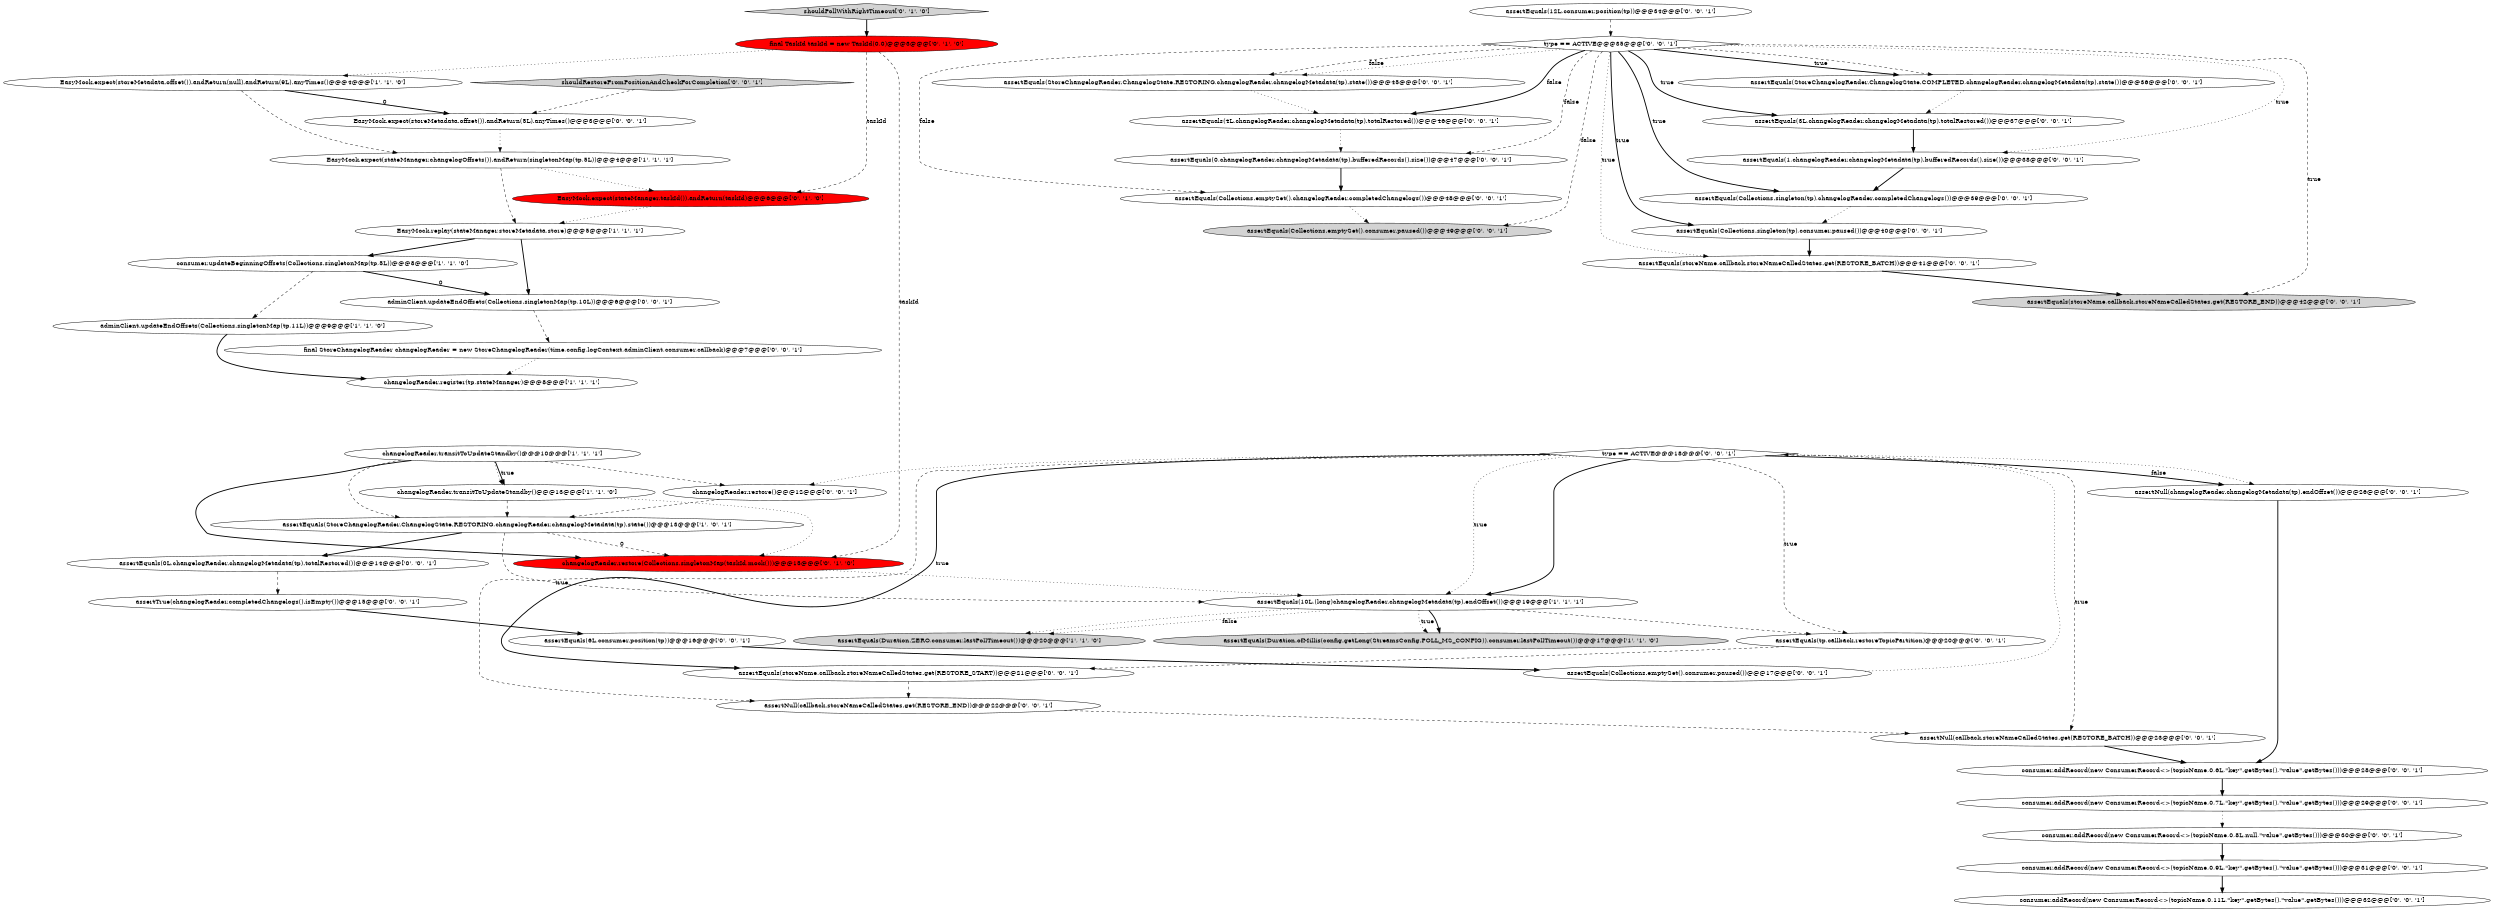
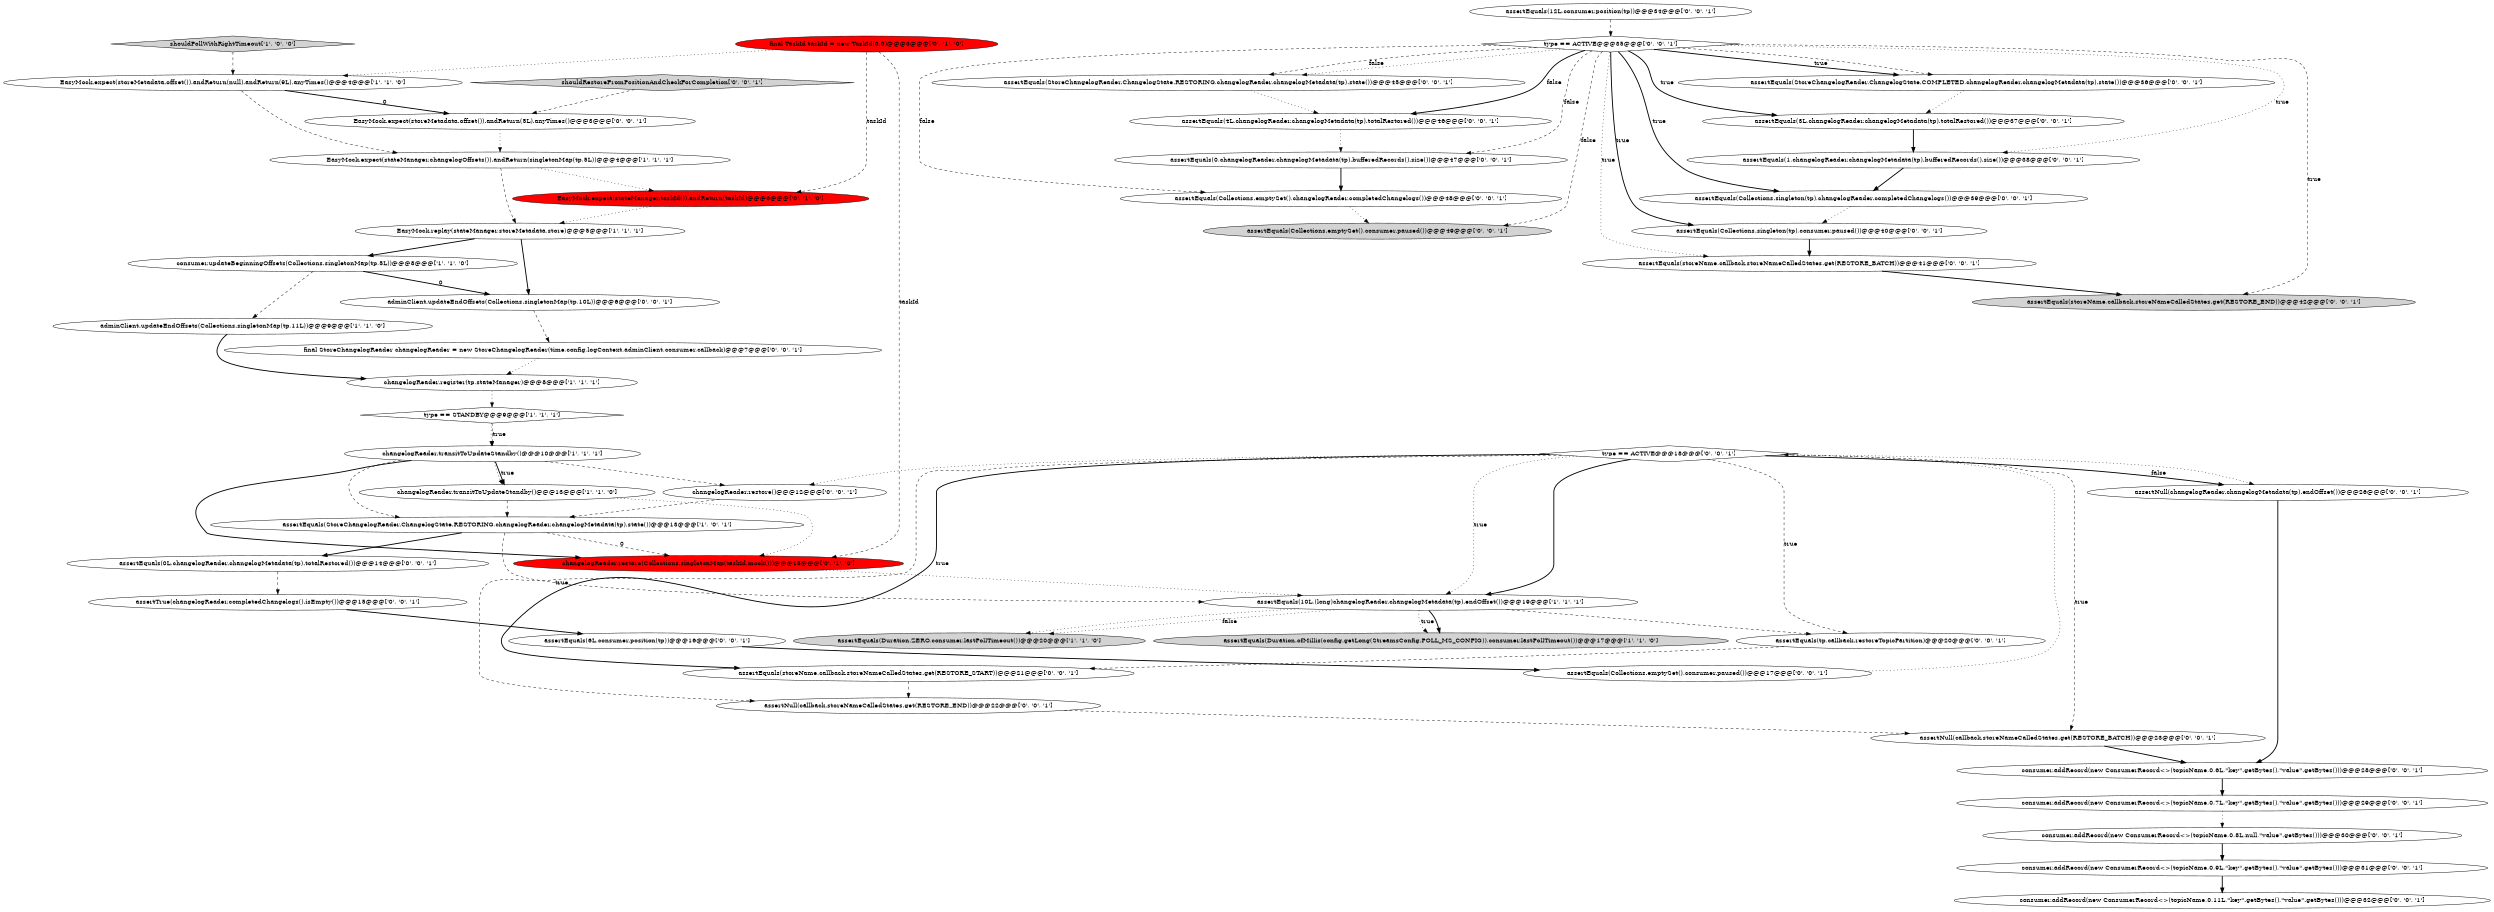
node "shouldPollWithRightTimeout['0', '1', '0']": removed
node "shouldPollWithRightTimeout['1', '0', '0']": added
node "type == STANDBY@@@9@@@['1', '1', '1']": added
